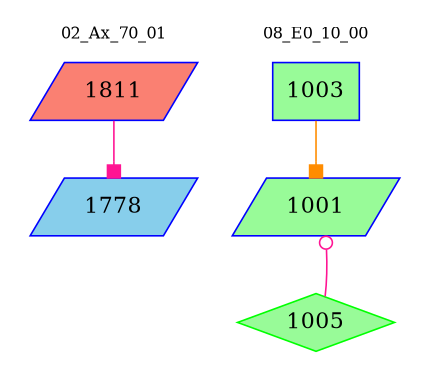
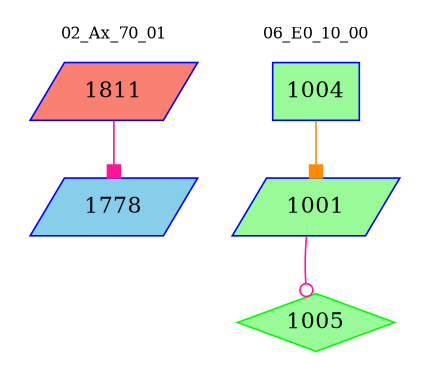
cluster "08_E0_10_00": label "08_E0_10_00" -> "06_E0_10_00"
node "1003": label "1003" -> "1004"
edge "1005" -> "1001": reversed
